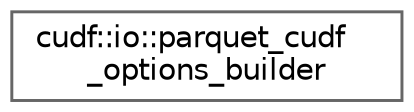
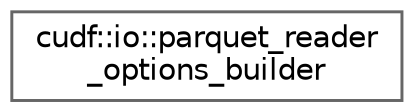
node "cudf::io::parquet_cudf _options_builder": label "cudf::io::parquet_cudf _options_builder" -> "cudf::io::parquet_reader _options_builder"
